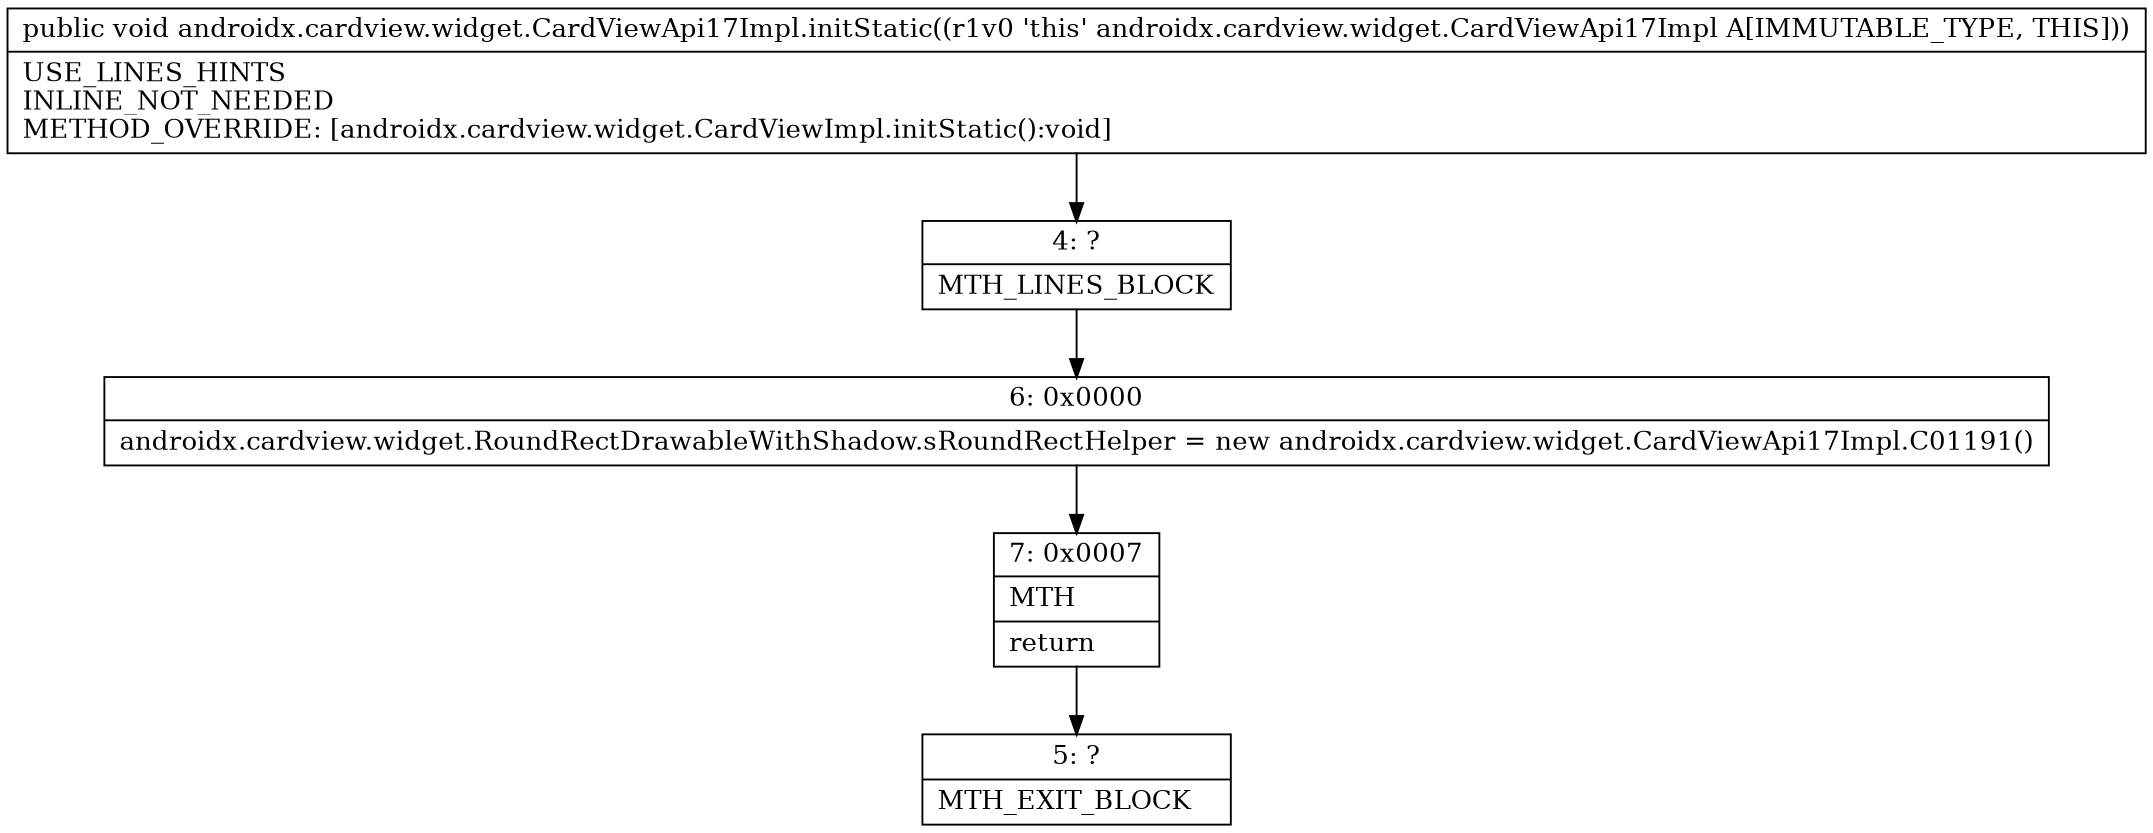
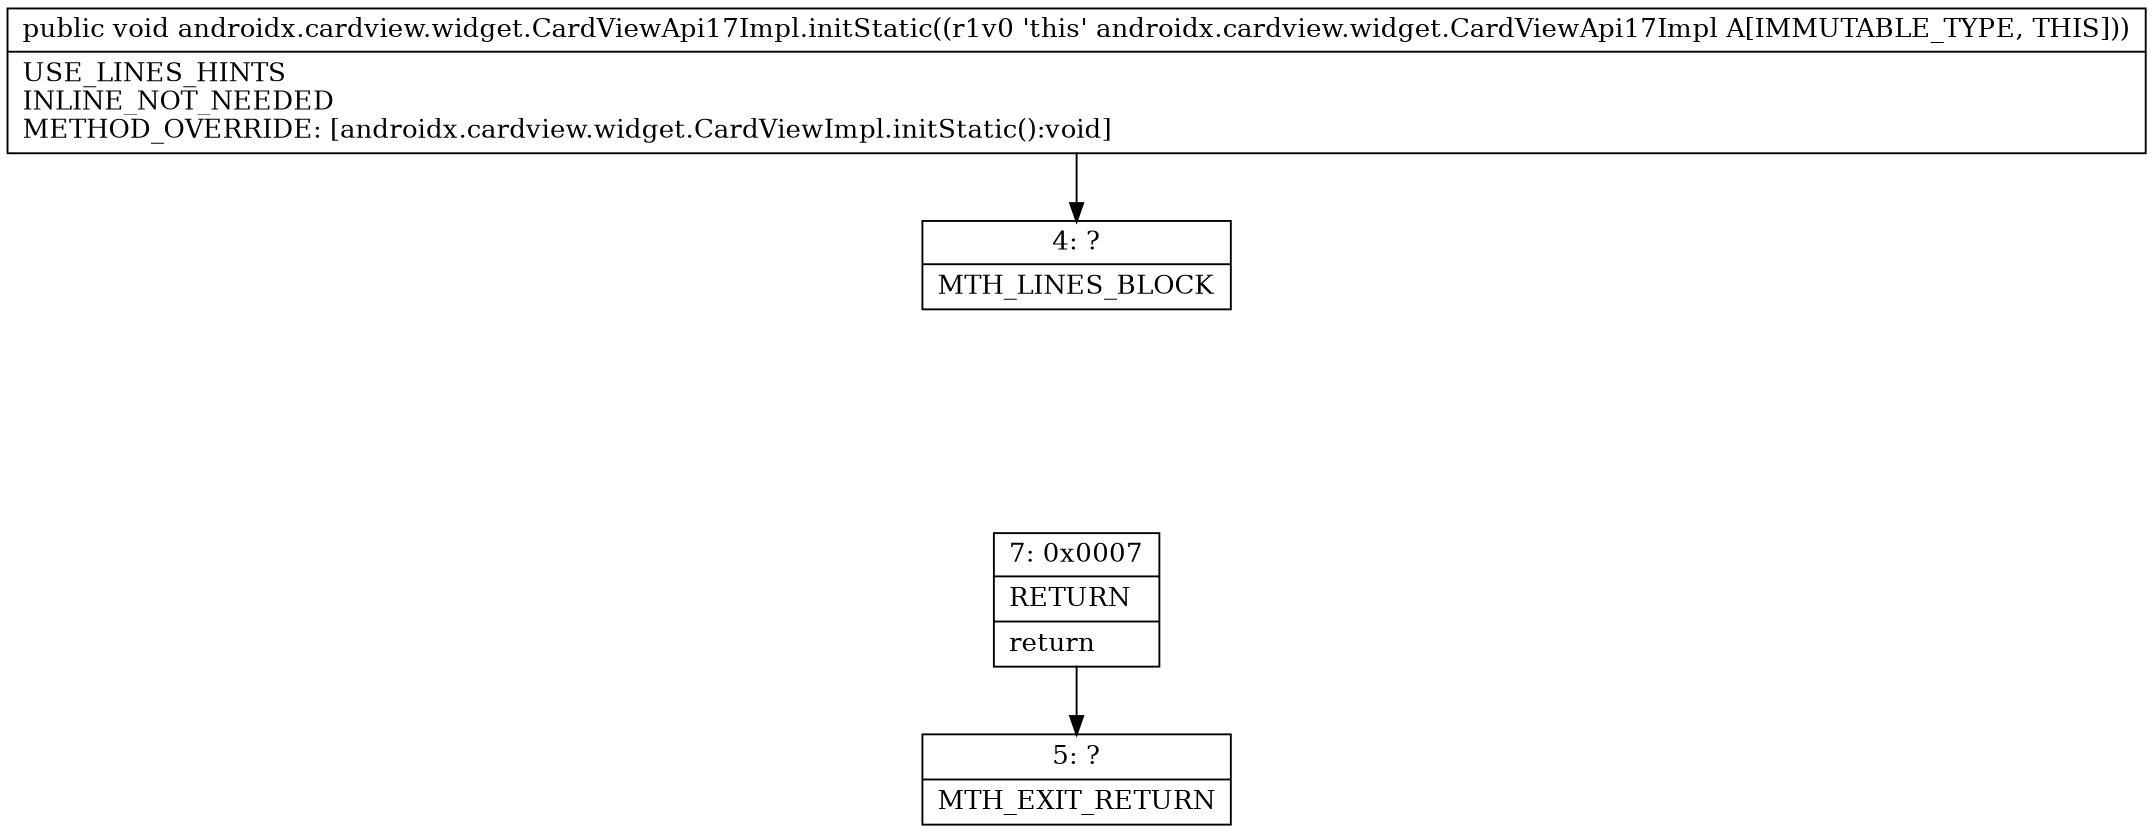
node "6: 0x0000": removed
node "7: 0x0007": text "MTH" -> "RETURN"
node "5: ?": text "MTH_EXIT_BLOCK" -> "MTH_EXIT_RETURN"
